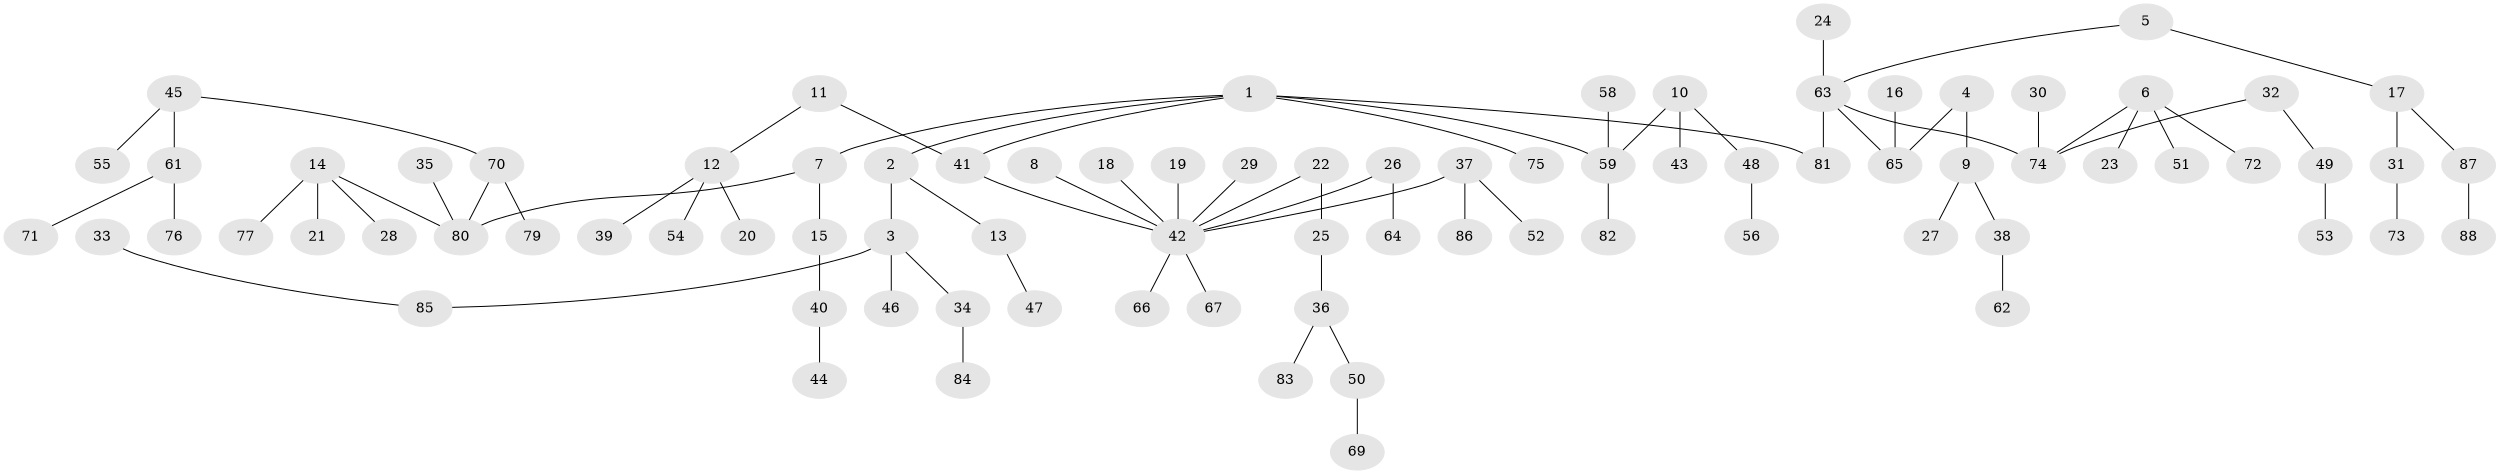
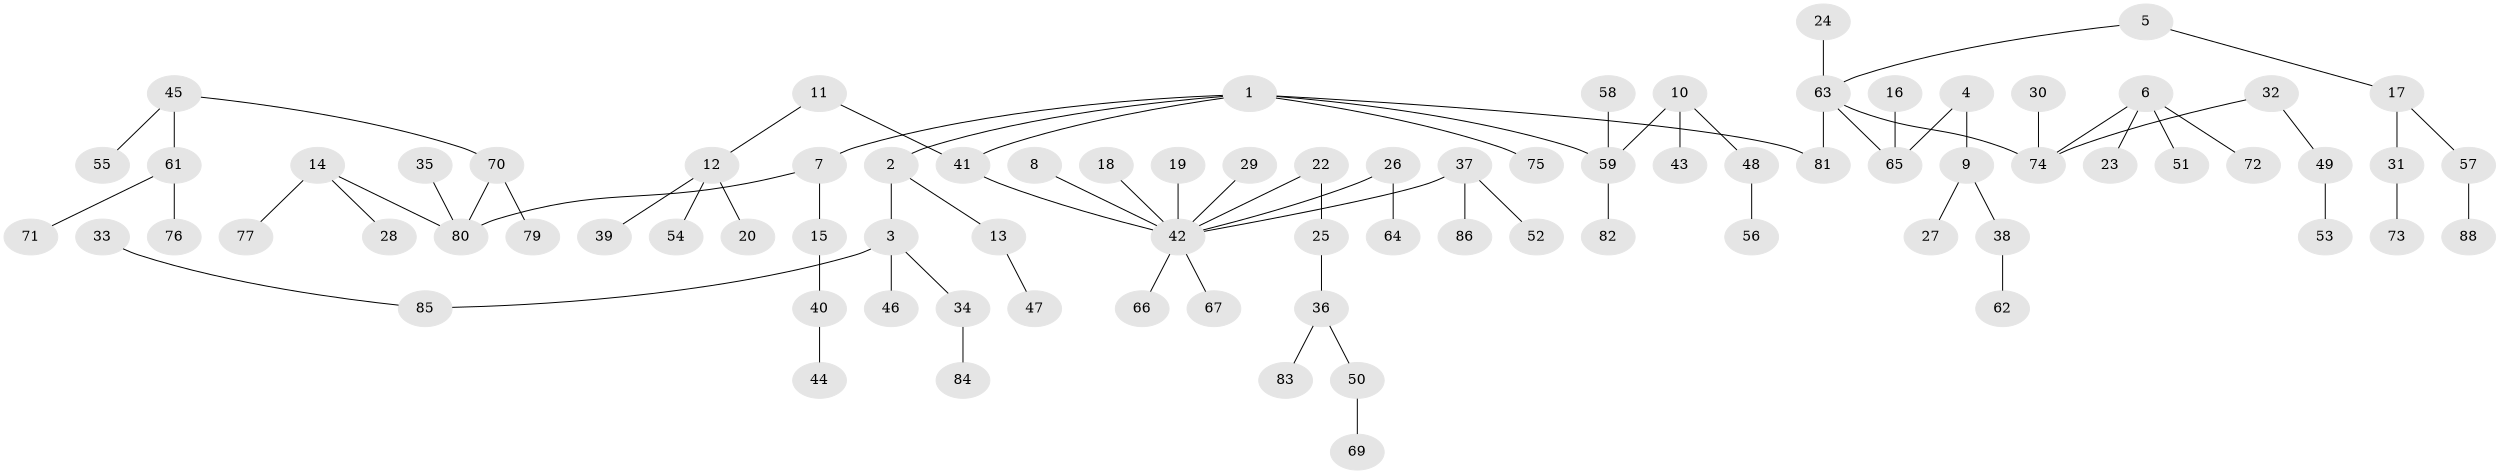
node "87": label "87" -> "57"
node "21": removed
